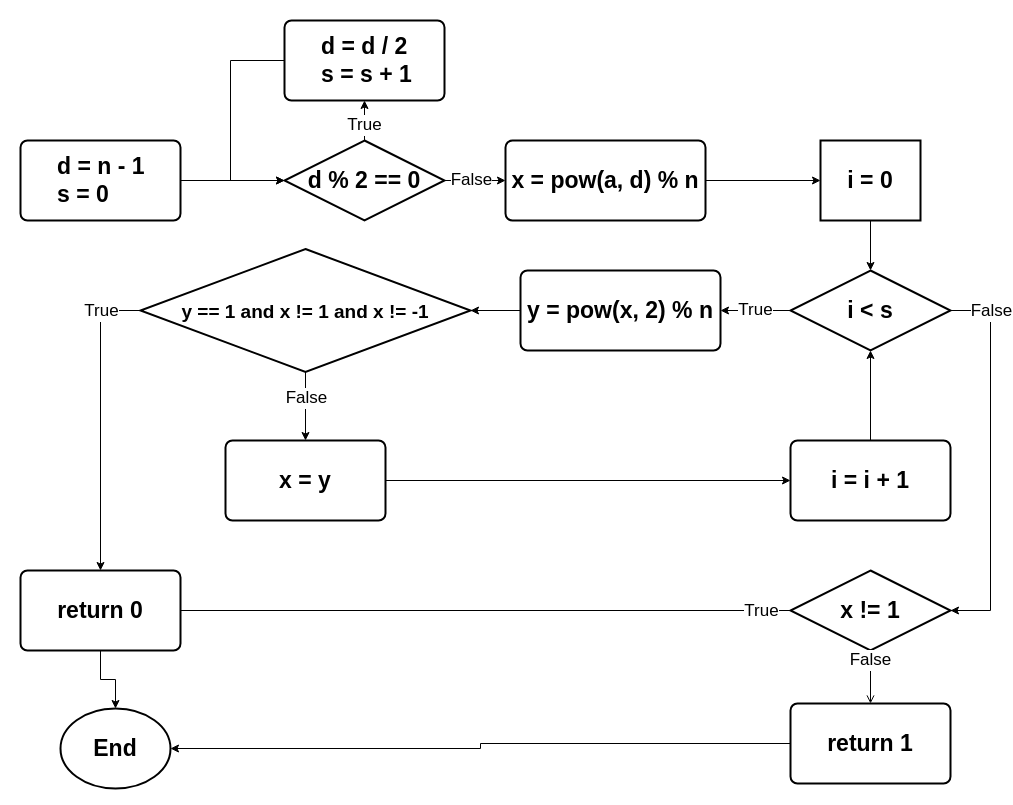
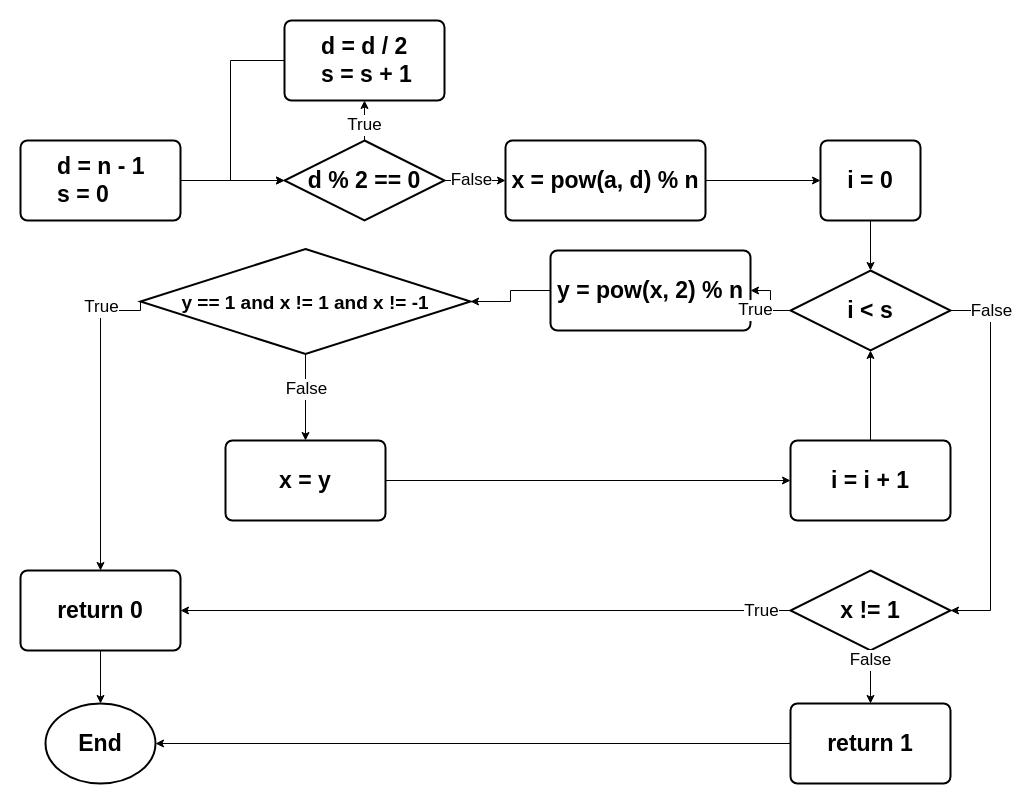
node "i = 0": shape rectangle -> rounded rectangle
node "y == 1 and x != 1 and x != -1": size 330x123 -> 330x105
node "y = pow(x, 2) % n": moved (621, 311) -> (651, 291)
edge "return 0" -- "x != 1": arrowhead none -> classic
edge "x != 1" -> "return 1": arrowhead open -> classic
node "End": moved (116, 749) -> (101, 744)
